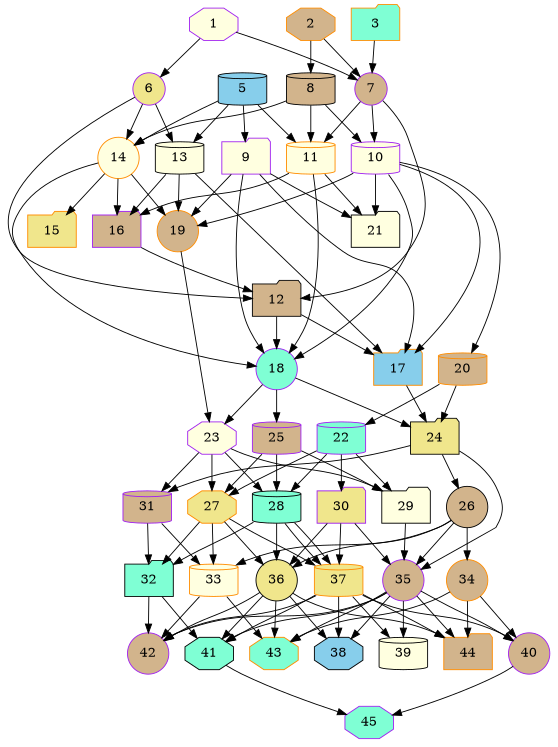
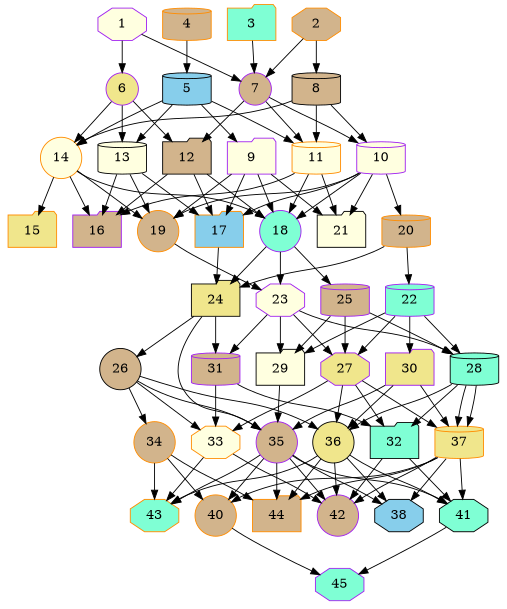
node "4": added
edge "16" -> "12": reversed
node "27": color darkorange -> purple
node "33": shape cylinder -> octagon
node "39": removed
node "40": color purple -> darkorange
